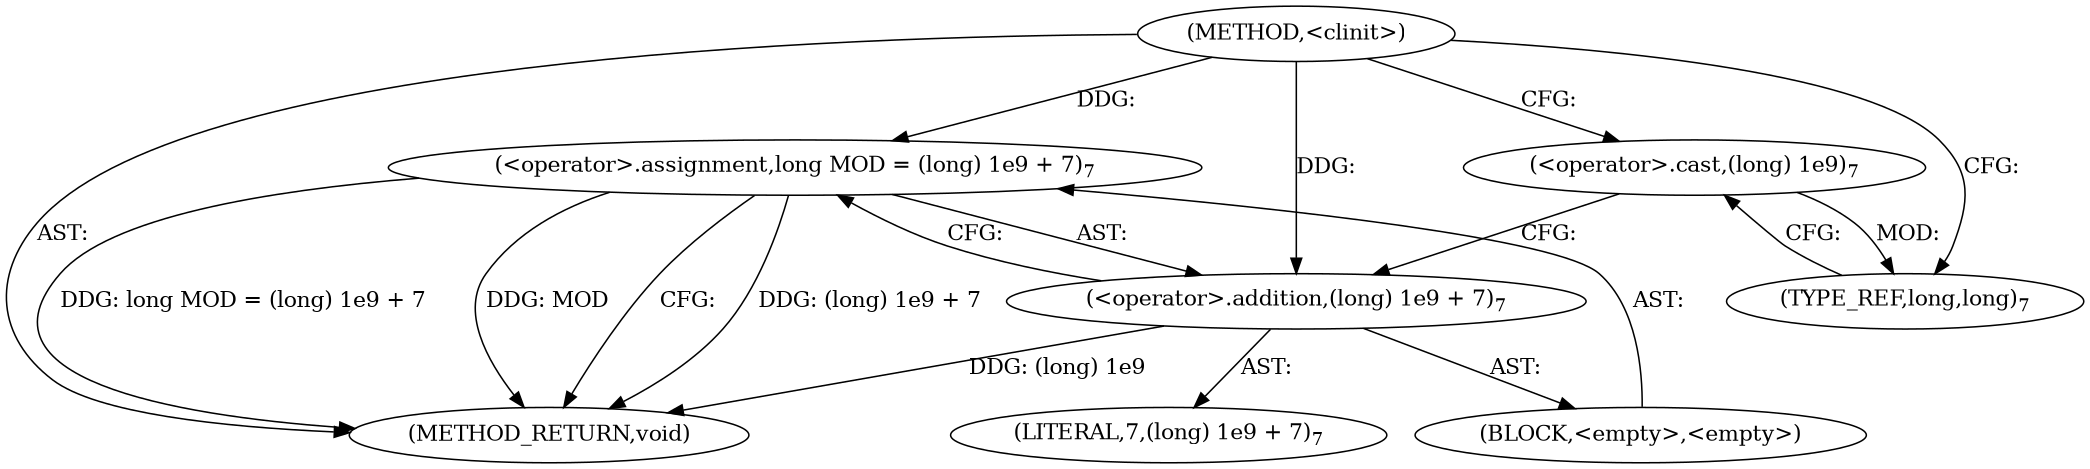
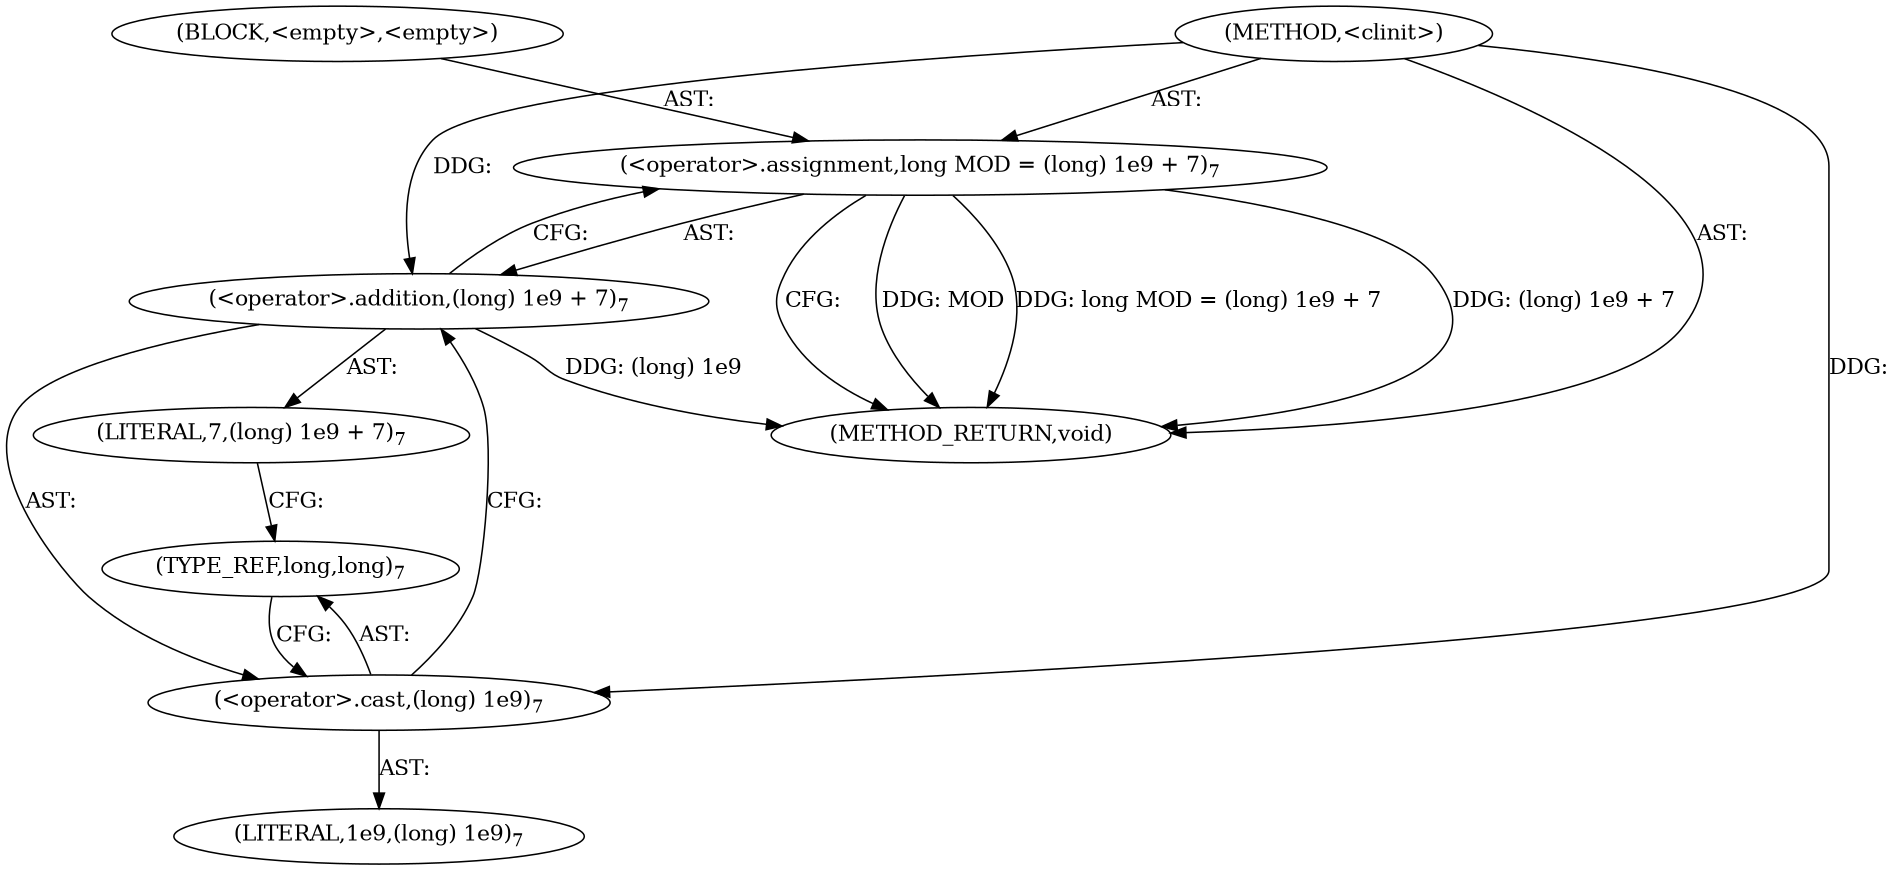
edge "(METHOD,<clinit>)" -> "(TYPE_REF,long,long)": now "(LITERAL,7,(long) 1e9 + 7)" -> "(TYPE_REF,long,long)"
edge "(METHOD,<clinit>)" -> "(<operator>.assignment,long MOD = (long) 1e9 + 7)": label "DDG: " -> "AST: "
edge "(METHOD,<clinit>)" -> "(<operator>.cast,(long) 1e9)": label "CFG: " -> "DDG: "
edge "(<operator>.cast,(long) 1e9)" -> "(TYPE_REF,long,long)": label "MOD: " -> "AST: "
edge "(<operator>.addition,(long) 1e9 + 7)" -> "(BLOCK,<empty>,<empty>)": now "(<operator>.addition,(long) 1e9 + 7)" -> "(<operator>.cast,(long) 1e9)"
node "(LITERAL,1e9,(long) 1e9)": added
